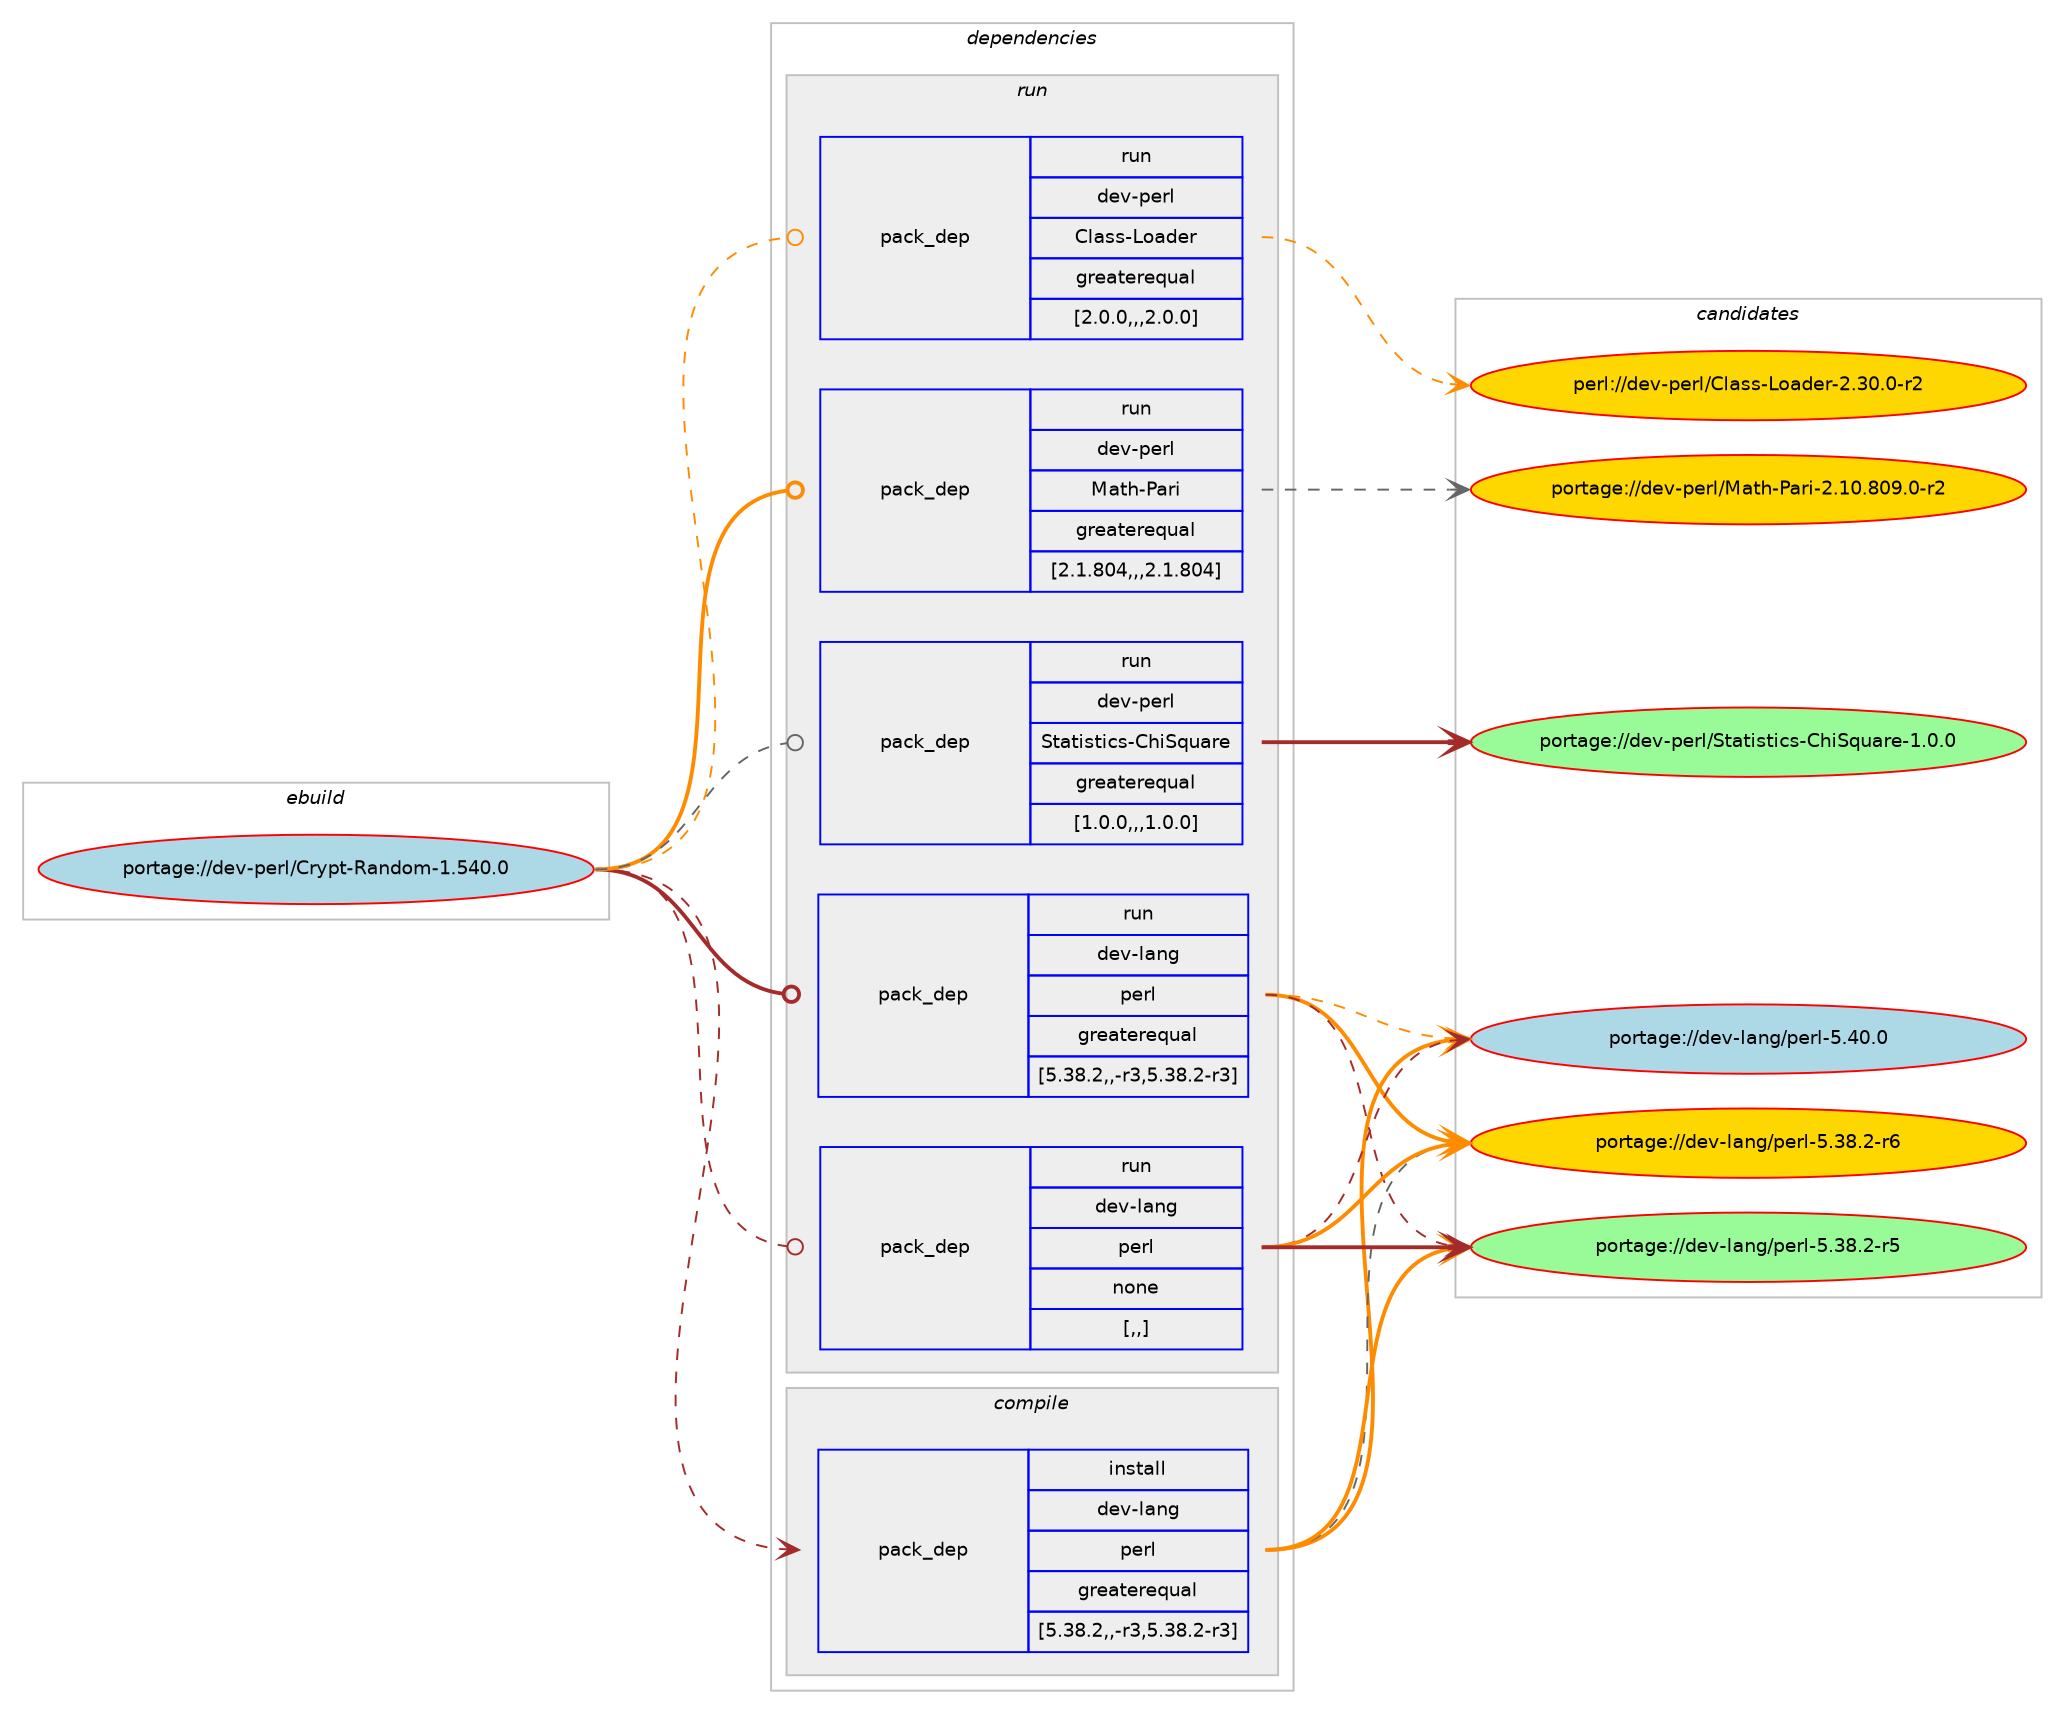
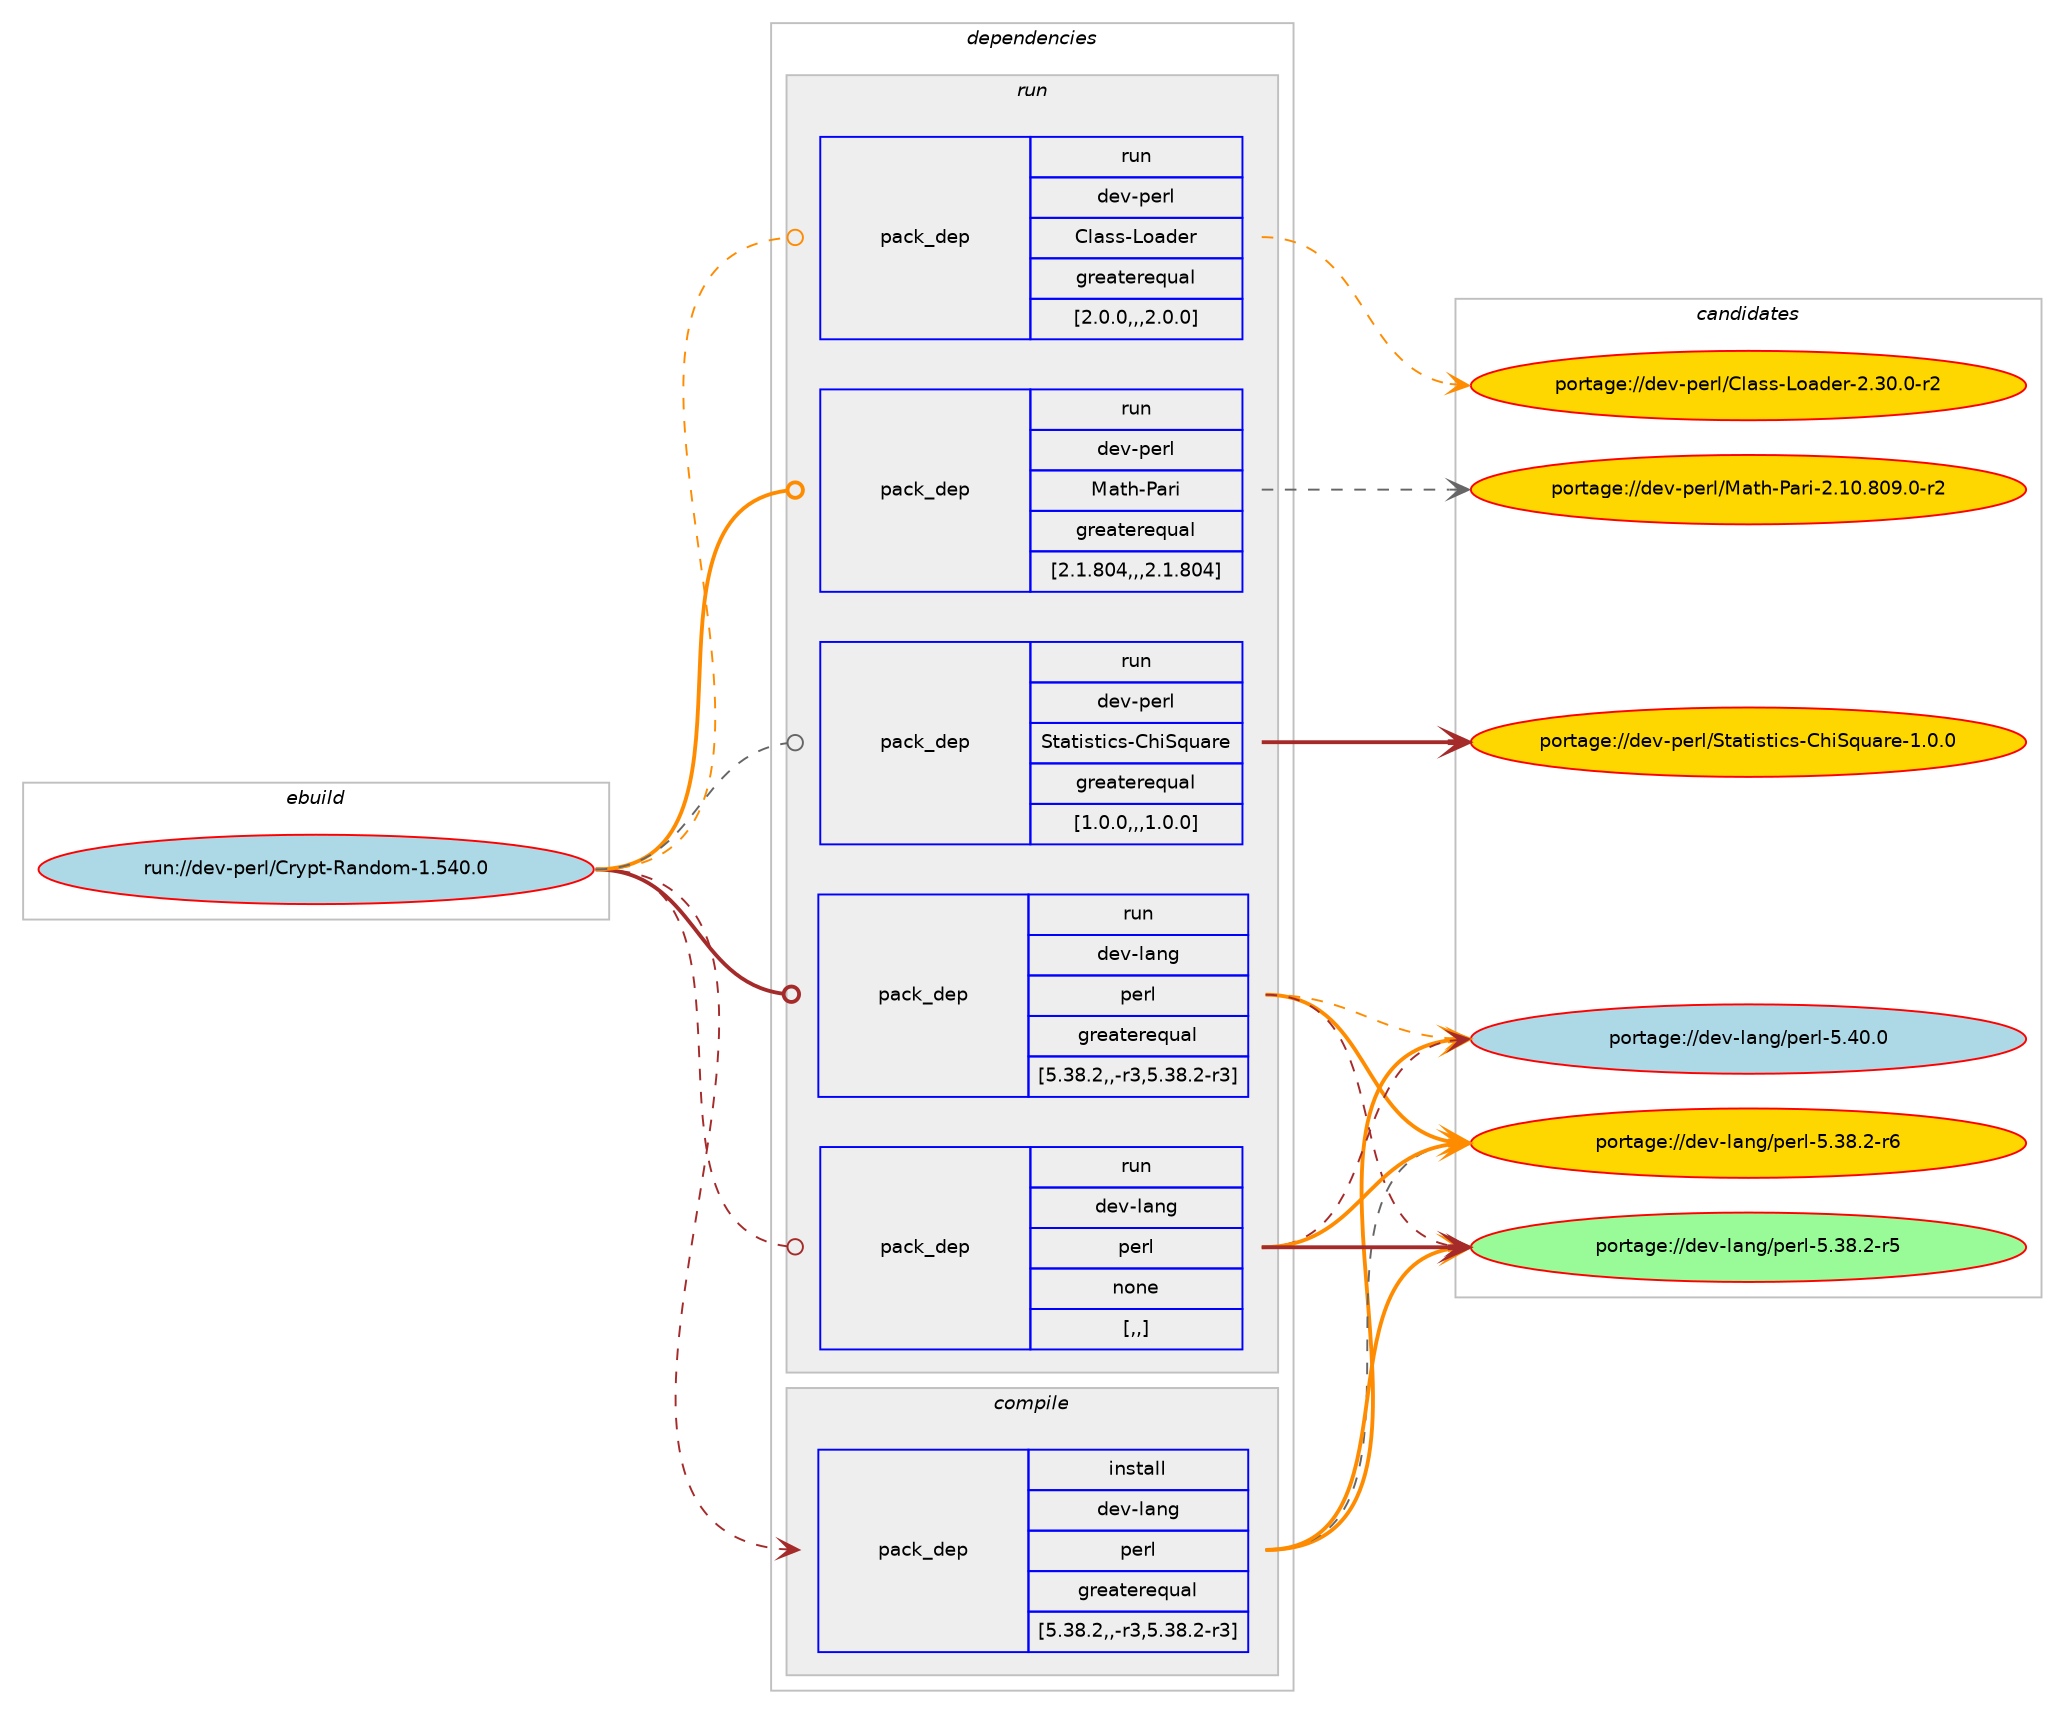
node "perl://dev-perl/Class-Loader-2.30.0-r2": label "perl://dev-perl/Class-Loader-2.30.0-r2" -> "portage://dev-perl/Class-Loader-2.30.0-r2"
node "portage://dev-perl/Statistics-ChiSquare-1.0.0": fillcolor palegreen -> gold
node "portage://dev-perl/Crypt-Random-1.540.0": label "portage://dev-perl/Crypt-Random-1.540.0" -> "run://dev-perl/Crypt-Random-1.540.0"
